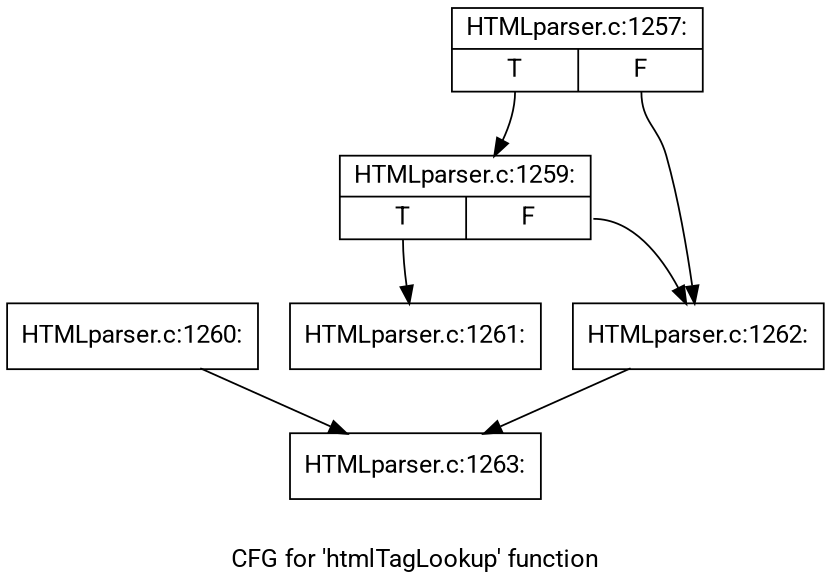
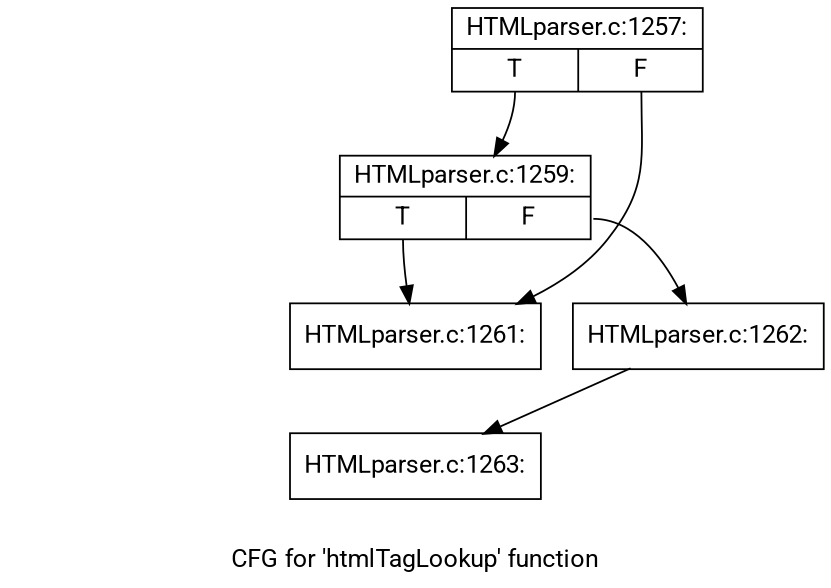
edge "HTMLparser.c:1257:" -> "HTMLparser.c:1262:": now "HTMLparser.c:1257:" -> "HTMLparser.c:1261:"
node "HTMLparser.c:1260:": removed
